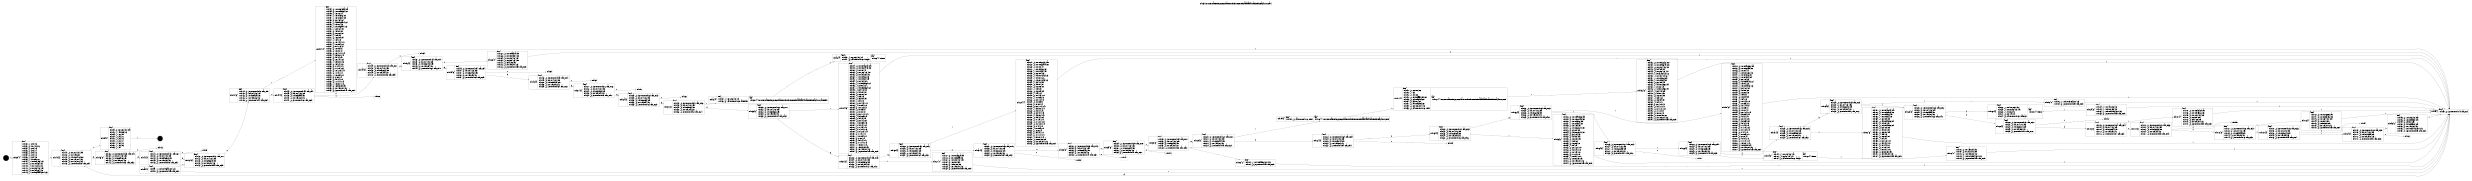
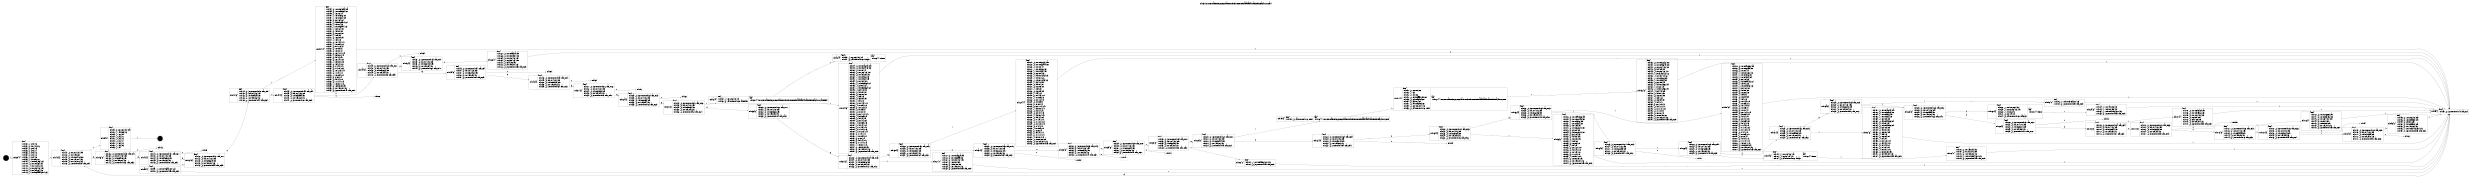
edge "0x4014c6 [25]" -> "0x4014df [25]": now "0x4014ad [25]" -> "0x4014df [25]"
edge "0x40155c [25]" -> "0x401e79 [150]": now "0x401a64 [9]" -> "0x401e79 [150]"
edge "0x401849 [23]" -> "0x401832 [23]": reversed
